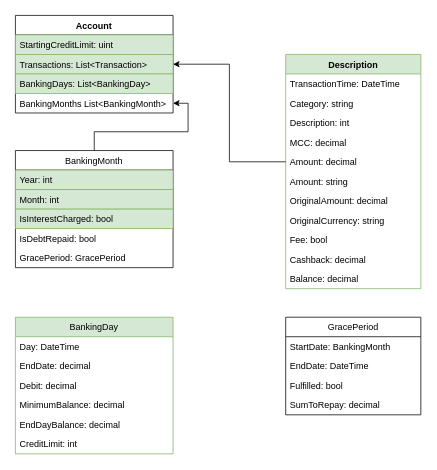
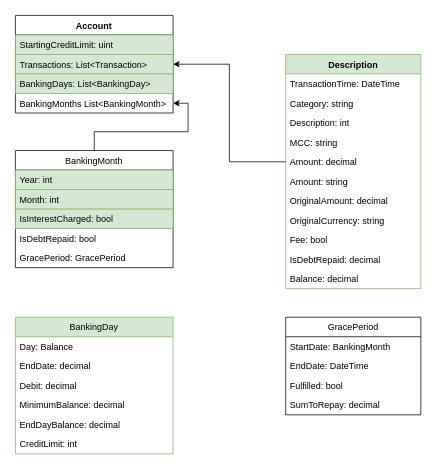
node "MCC: decimal": label "MCC: decimal" -> "MCC: string"
node "Cashback: decimal": label "Cashback: decimal" -> "IsDebtRepaid: decimal"
node "Day: DateTime": label "Day: DateTime" -> "Day: Balance"
